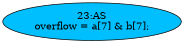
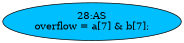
node "23:AS overflow = a[7] & b[7];": label "23:AS overflow = a[7] & b[7];" -> "28:AS overflow = a[7] & b[7];"
